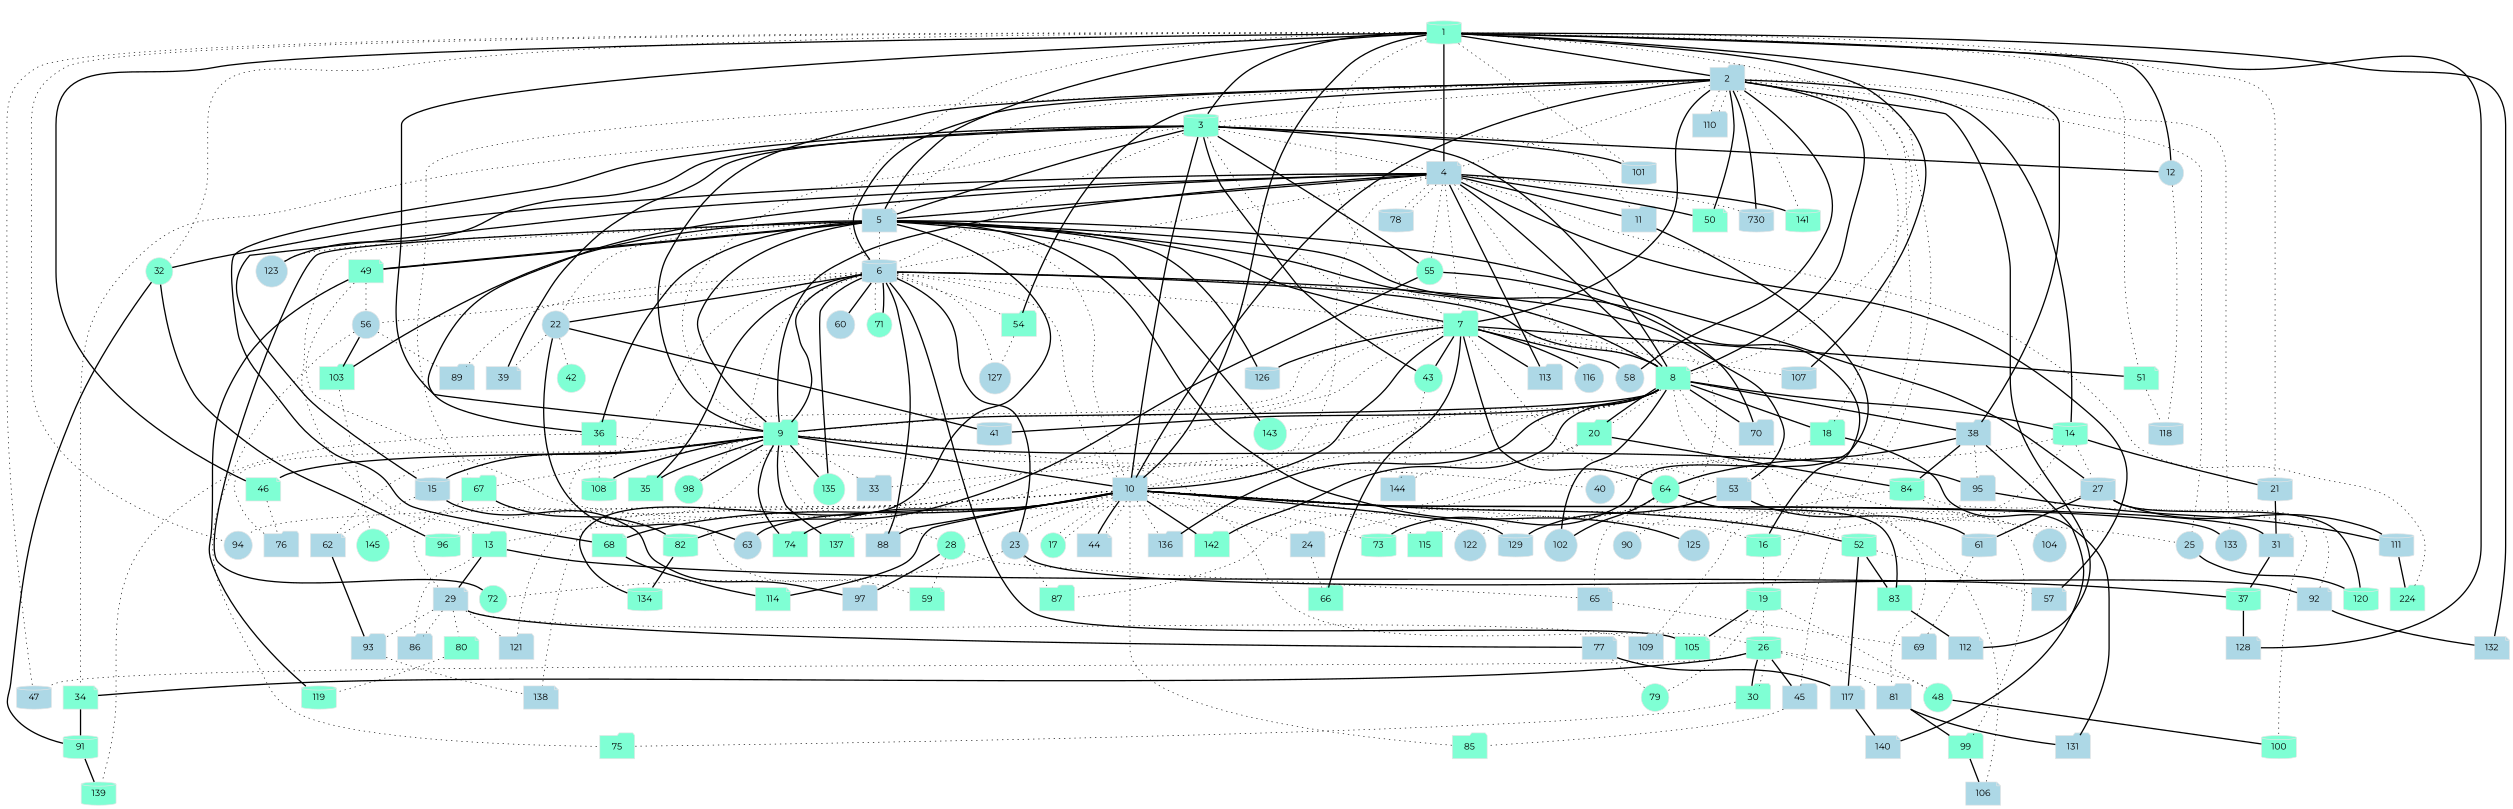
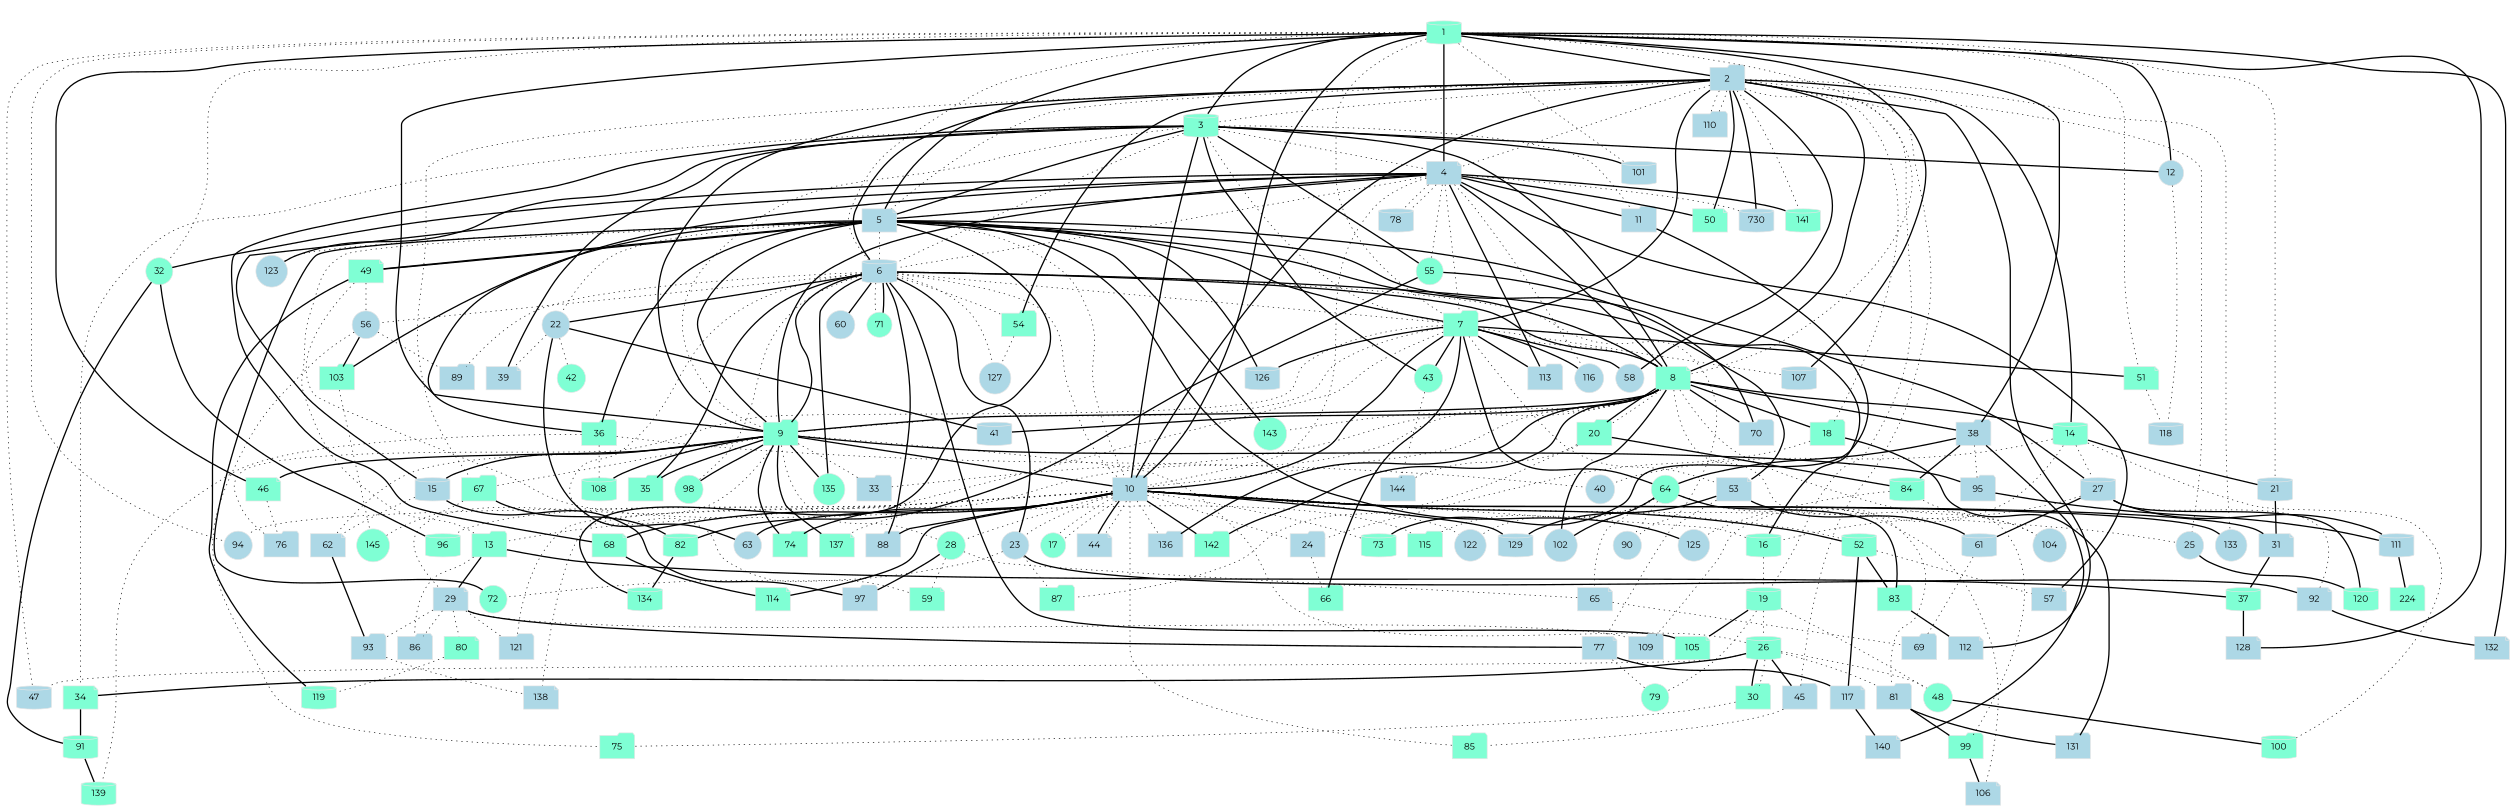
edge "4" -- "224": removed
edge "84" -- "100": now "14" -- "100"
edge "53" -- "77": added
